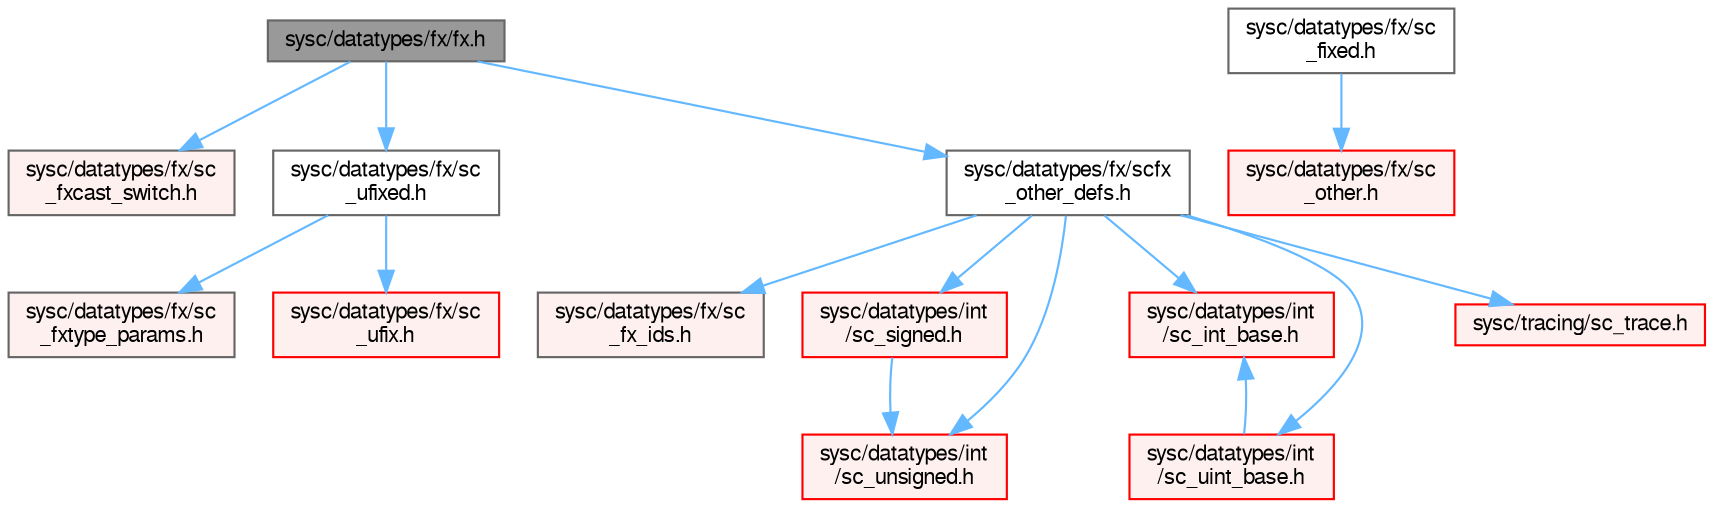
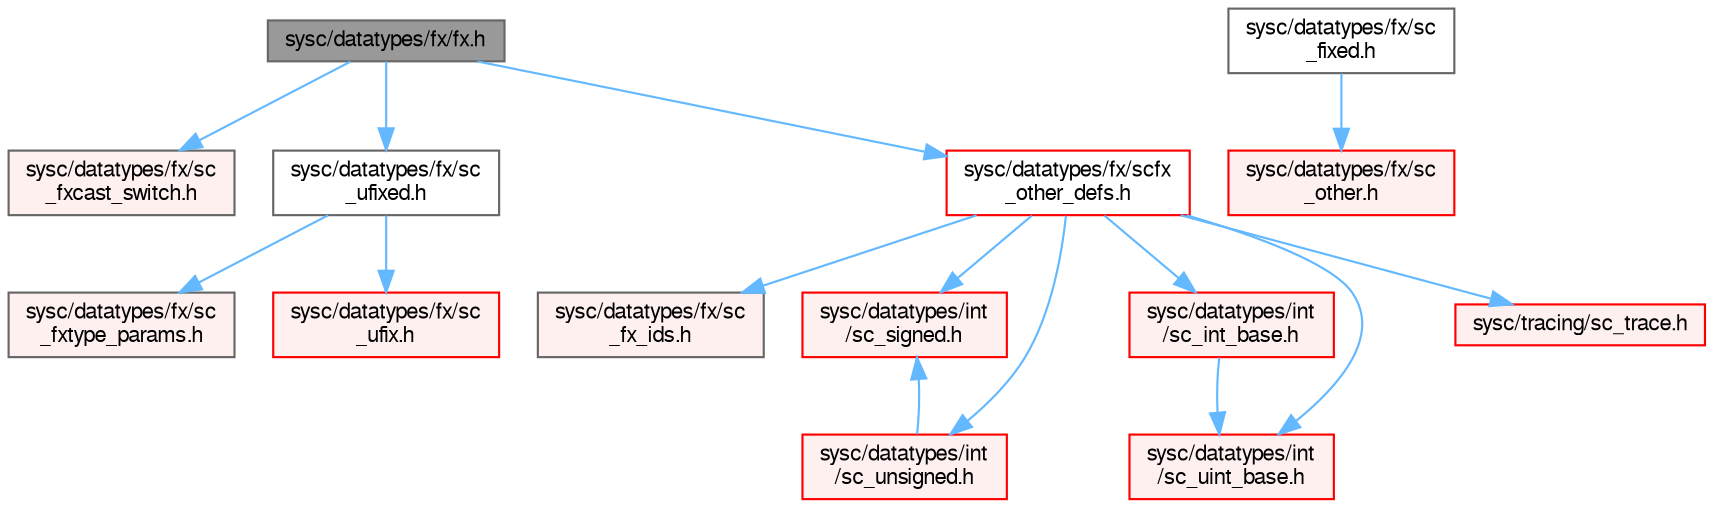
node "sysc/datatypes/fx/scfx _other_defs.h": color grey40 -> red
edge "sysc/datatypes/int /sc_signed.h" -> "sysc/datatypes/int /sc_unsigned.h": reversed
edge "sysc/datatypes/int /sc_uint_base.h" -> "sysc/datatypes/int /sc_int_base.h": reversed
